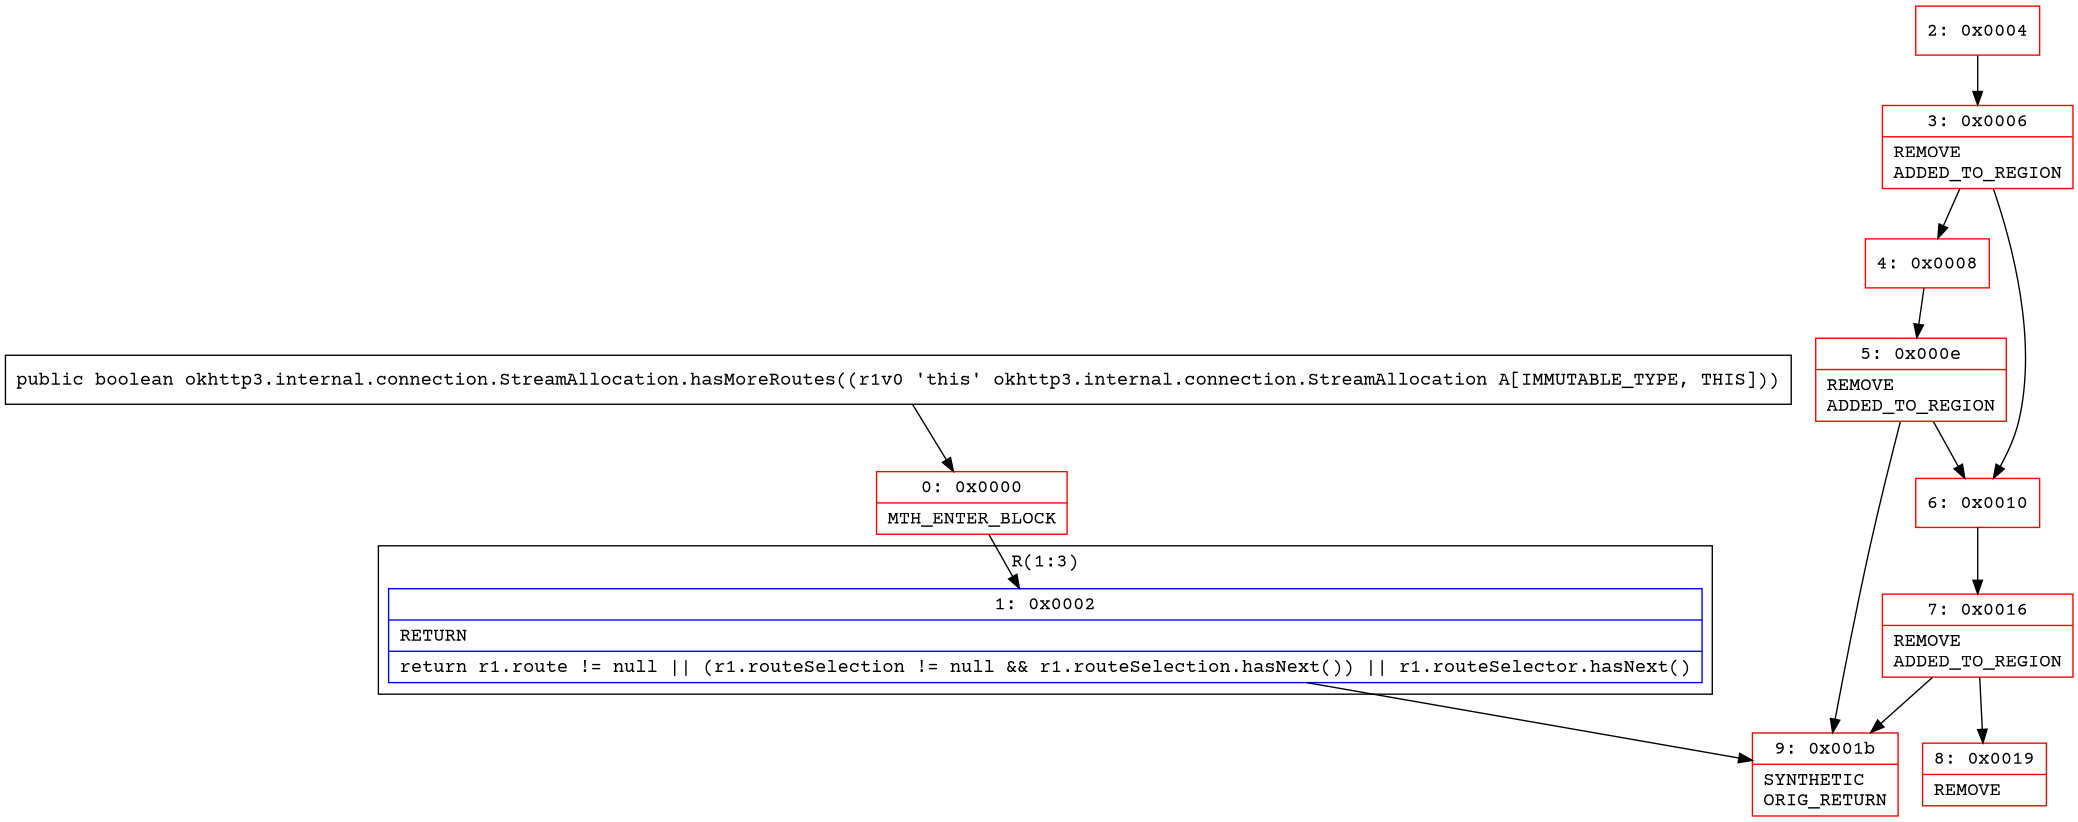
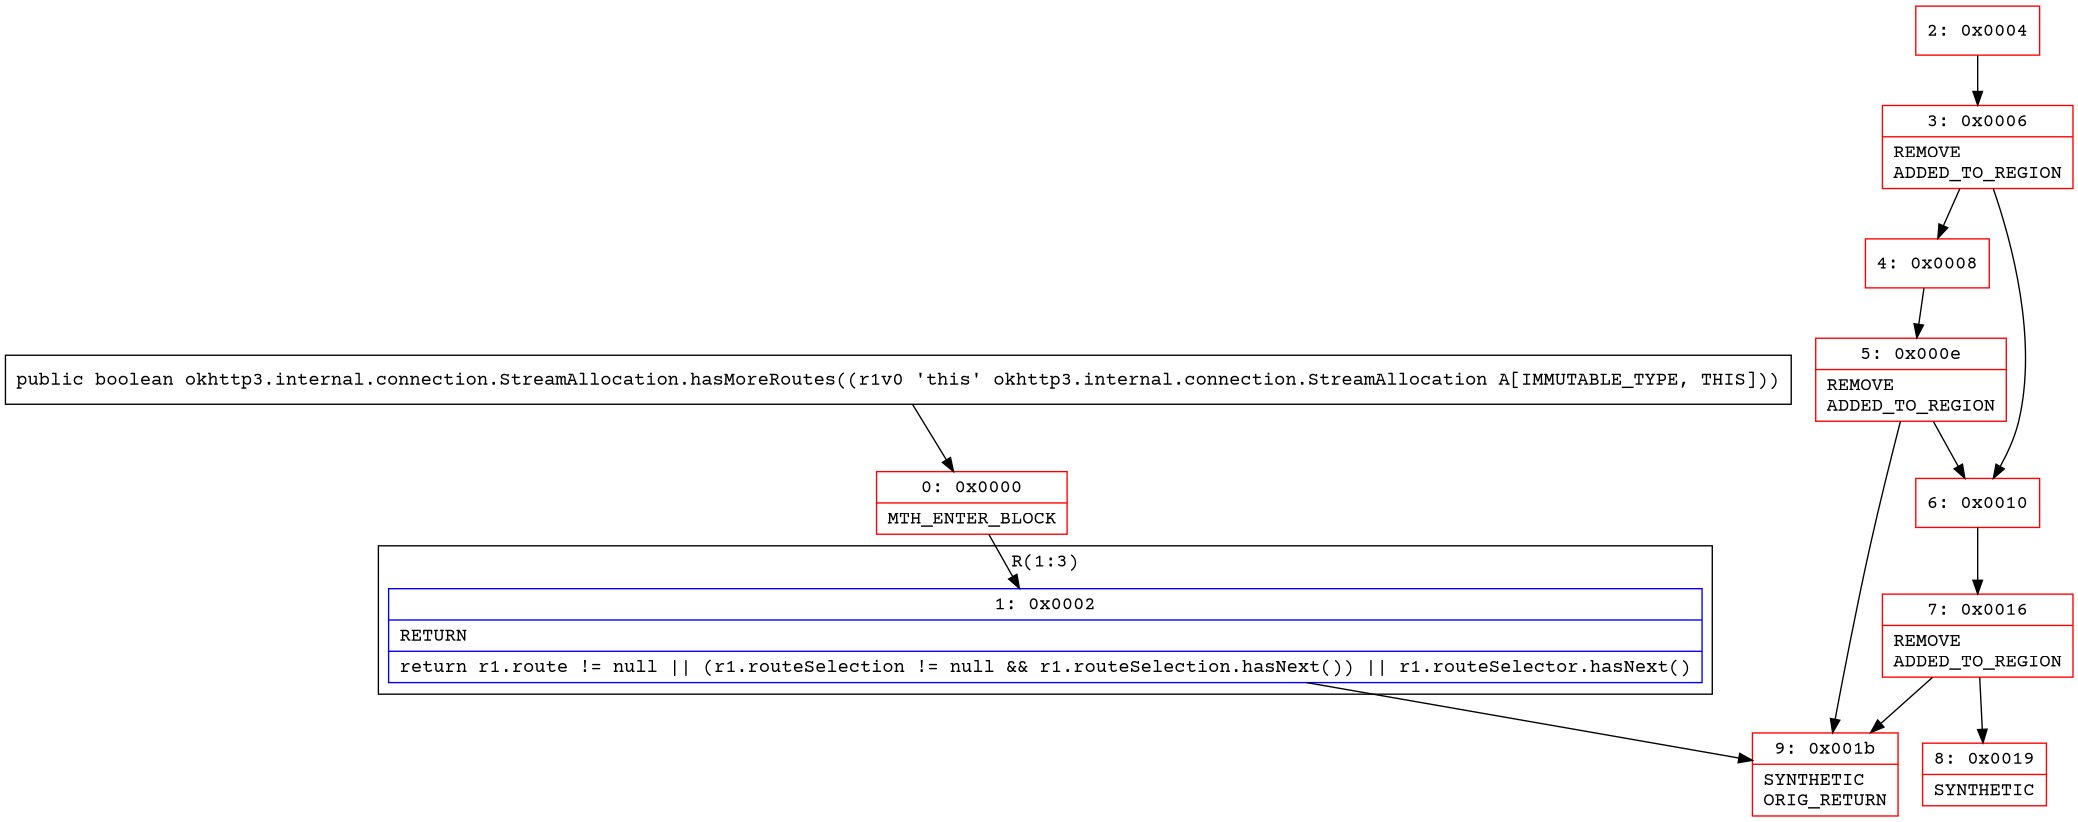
node "8: 0x0019": text "REMOVE" -> "SYNTHETIC"
